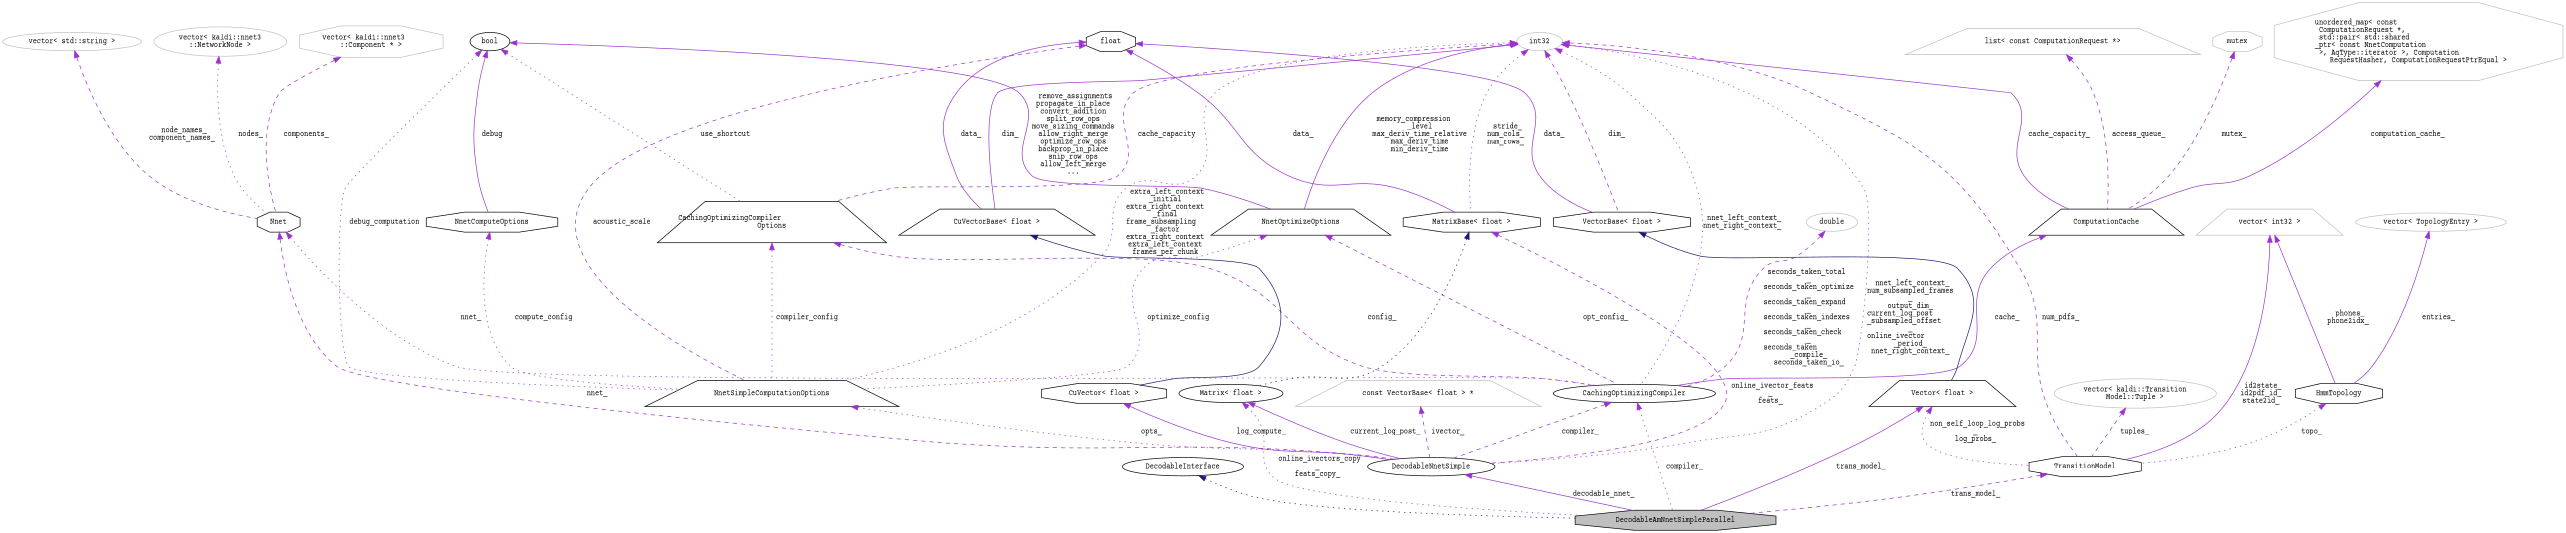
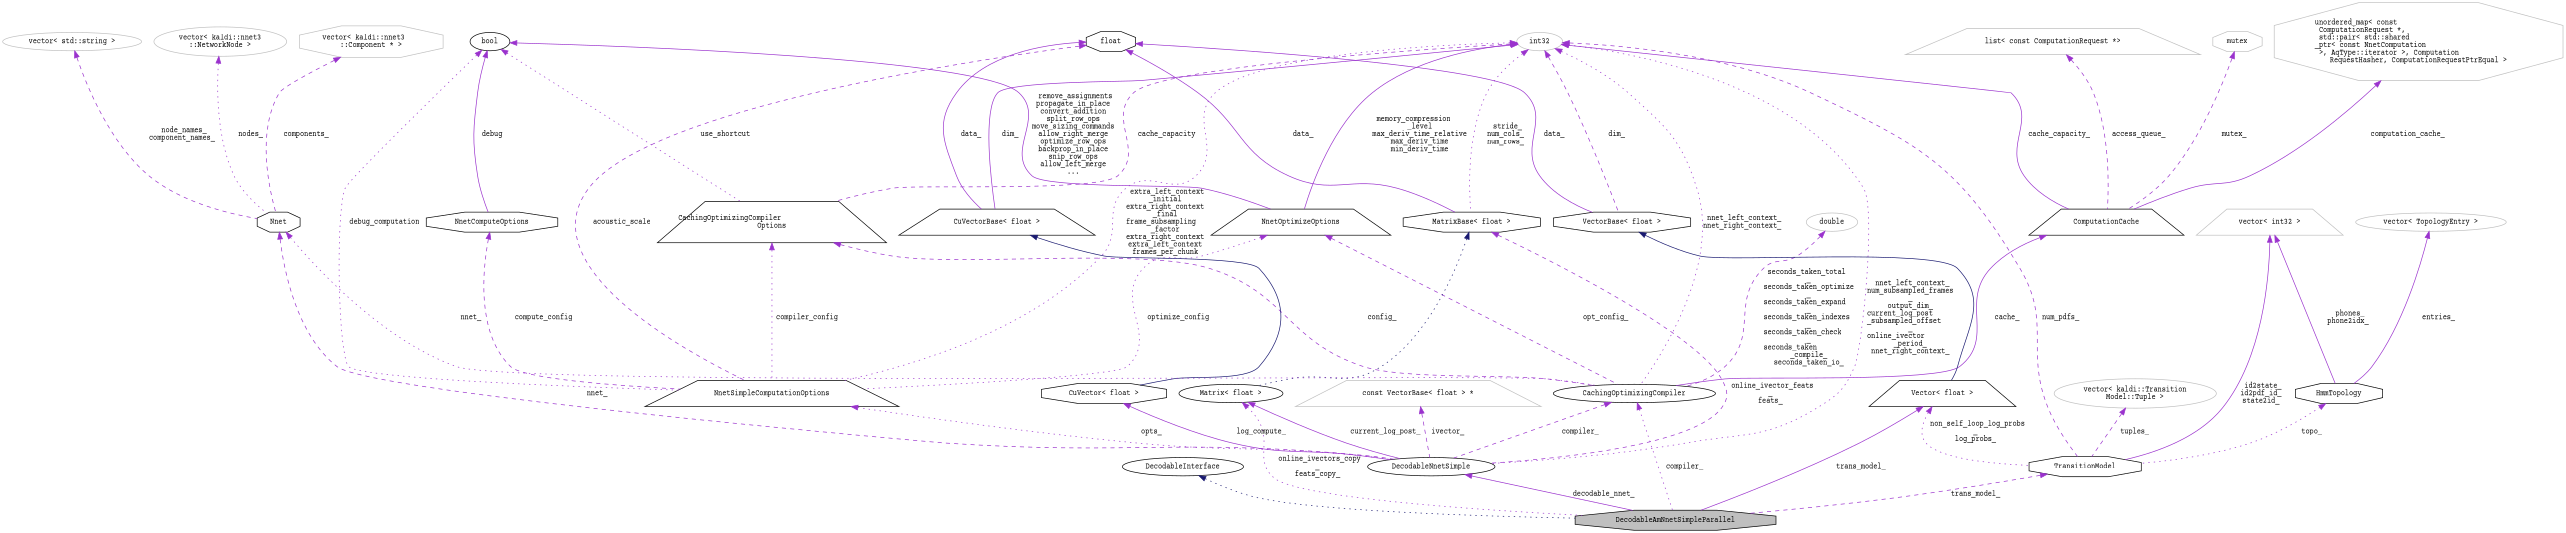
edge "NnetSimpleComputationOptions" -> "NnetComputeOptions": style dotted -> dashed
